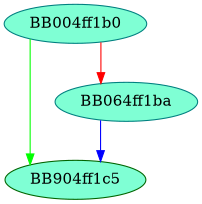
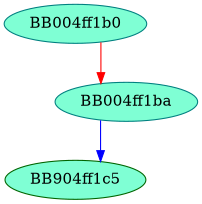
edge "BB004ff1b0" -> "BB904ff1c5": removed
node "BB064ff1ba": label "BB064ff1ba" -> "BB004ff1ba"
